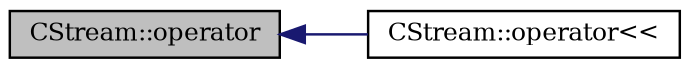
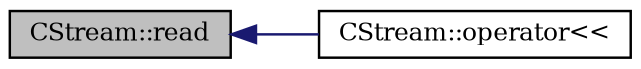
node "CStream::operator": label "CStream::operator" -> "CStream::read"
